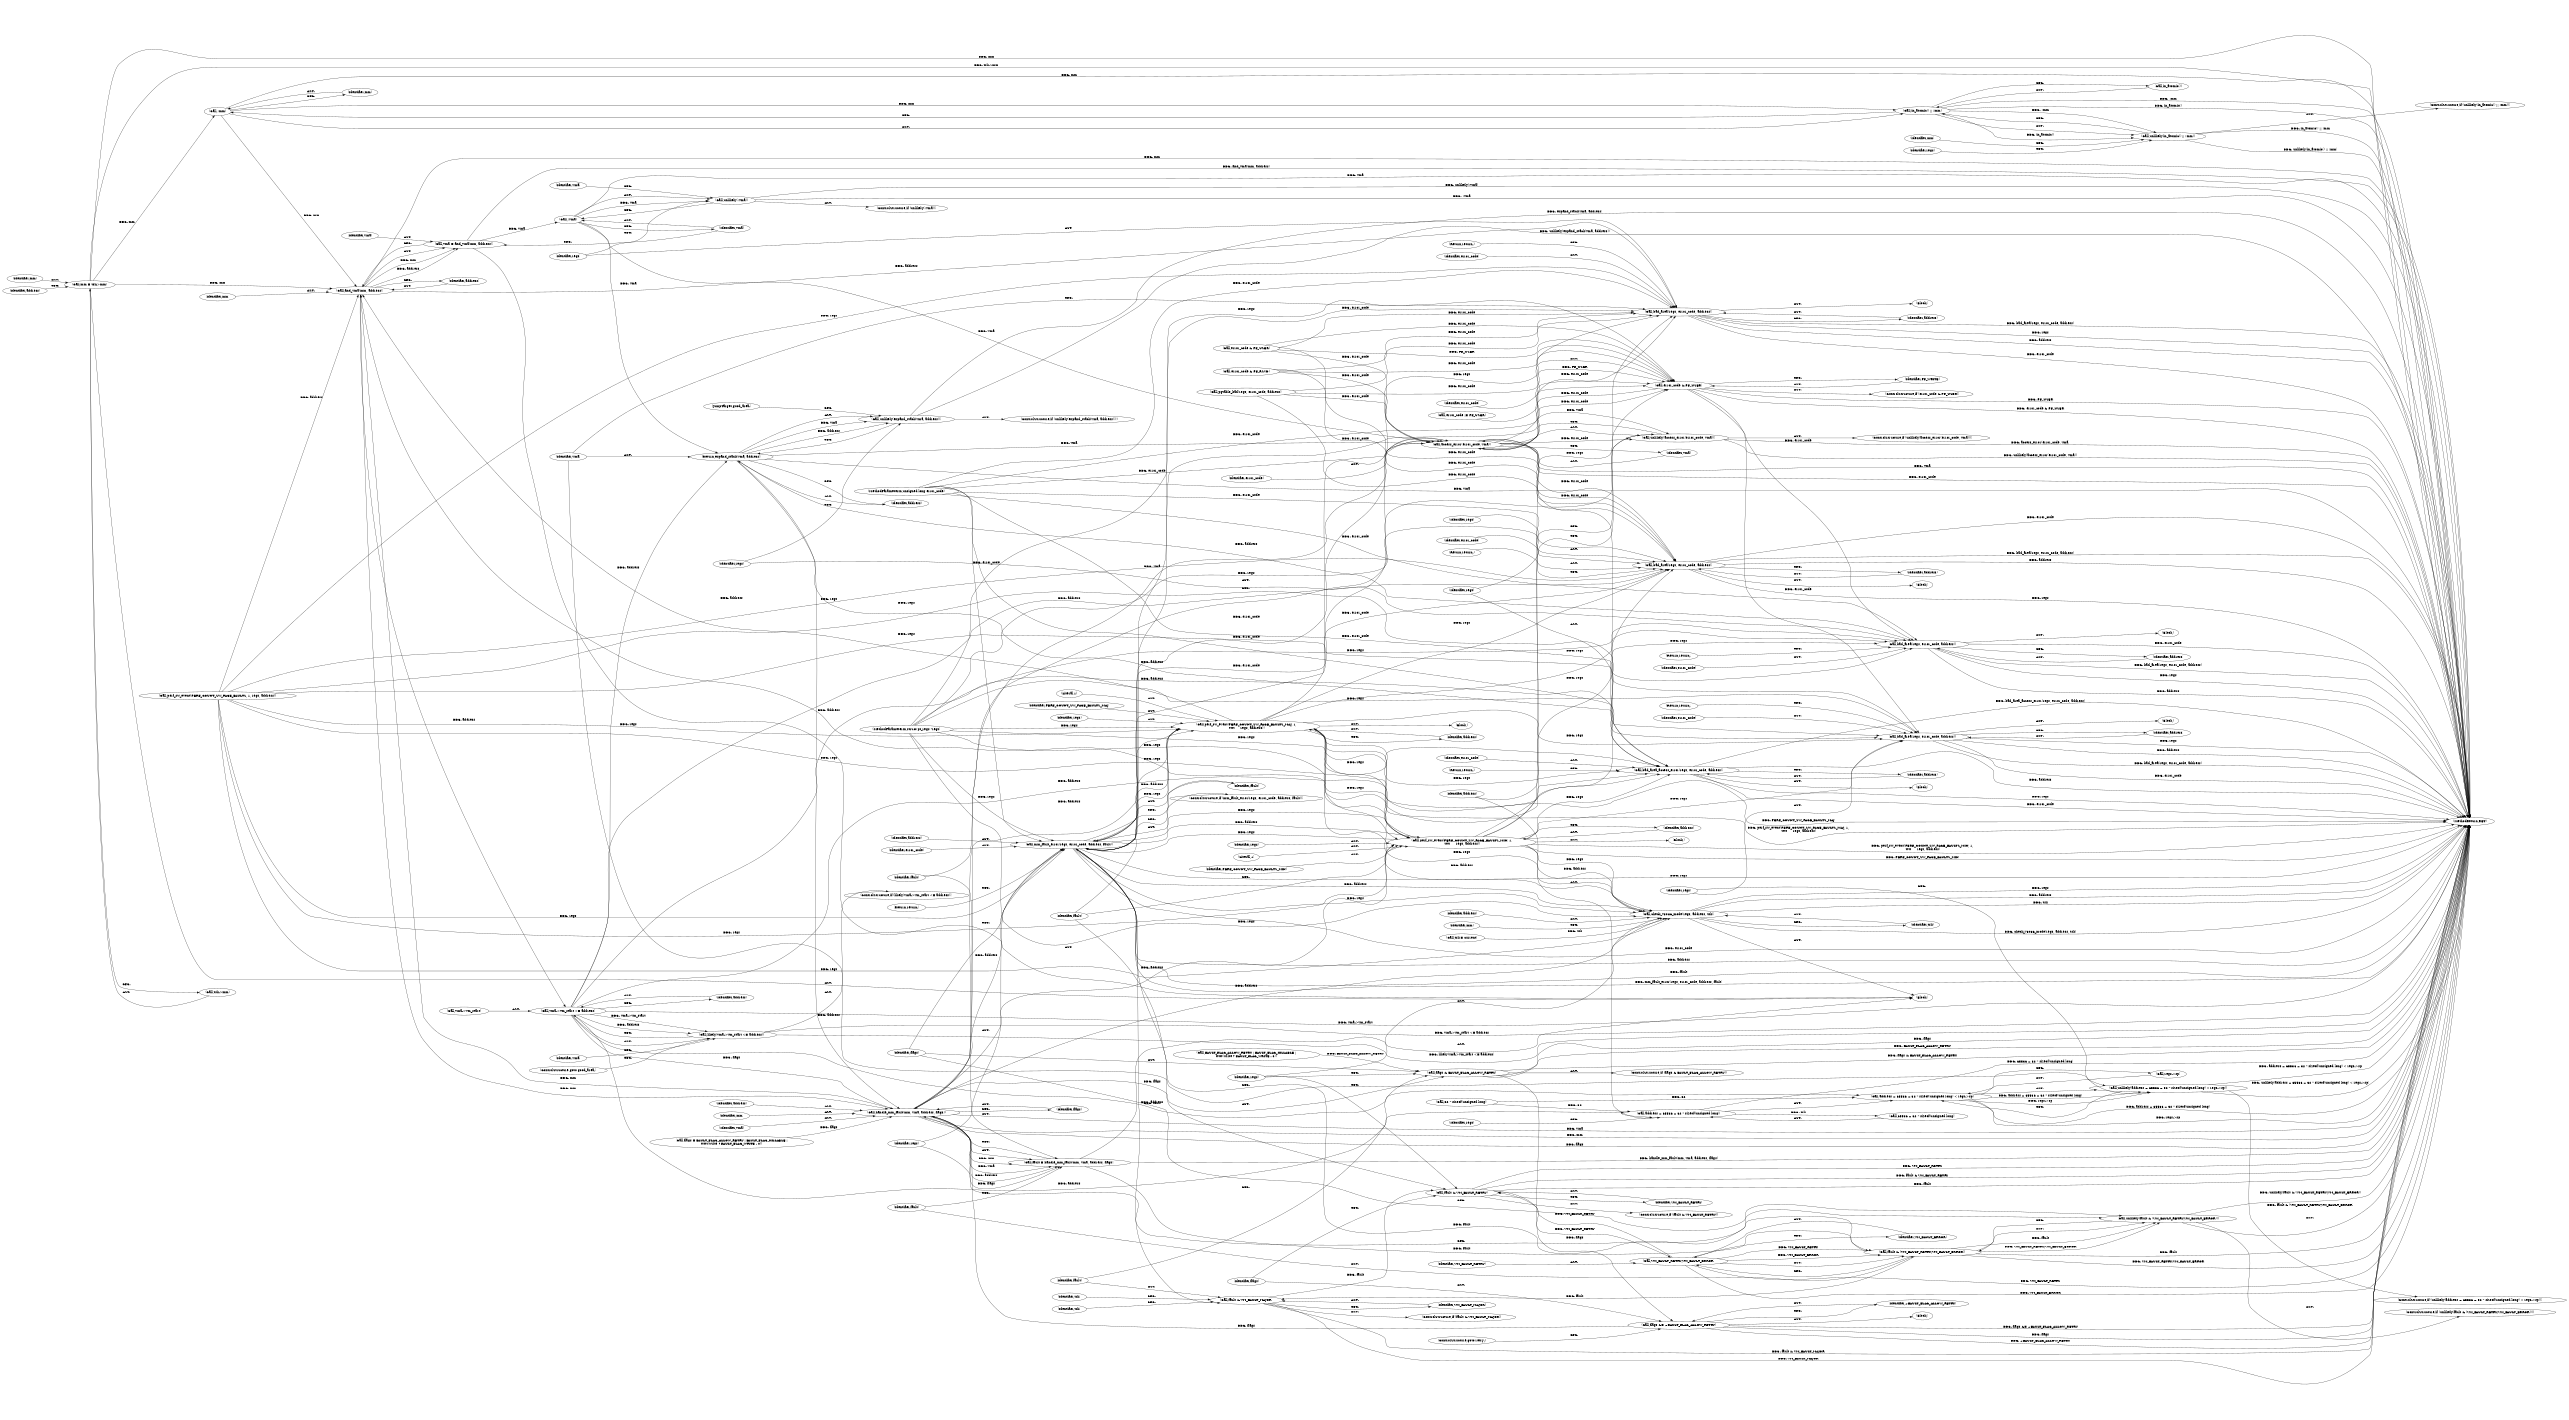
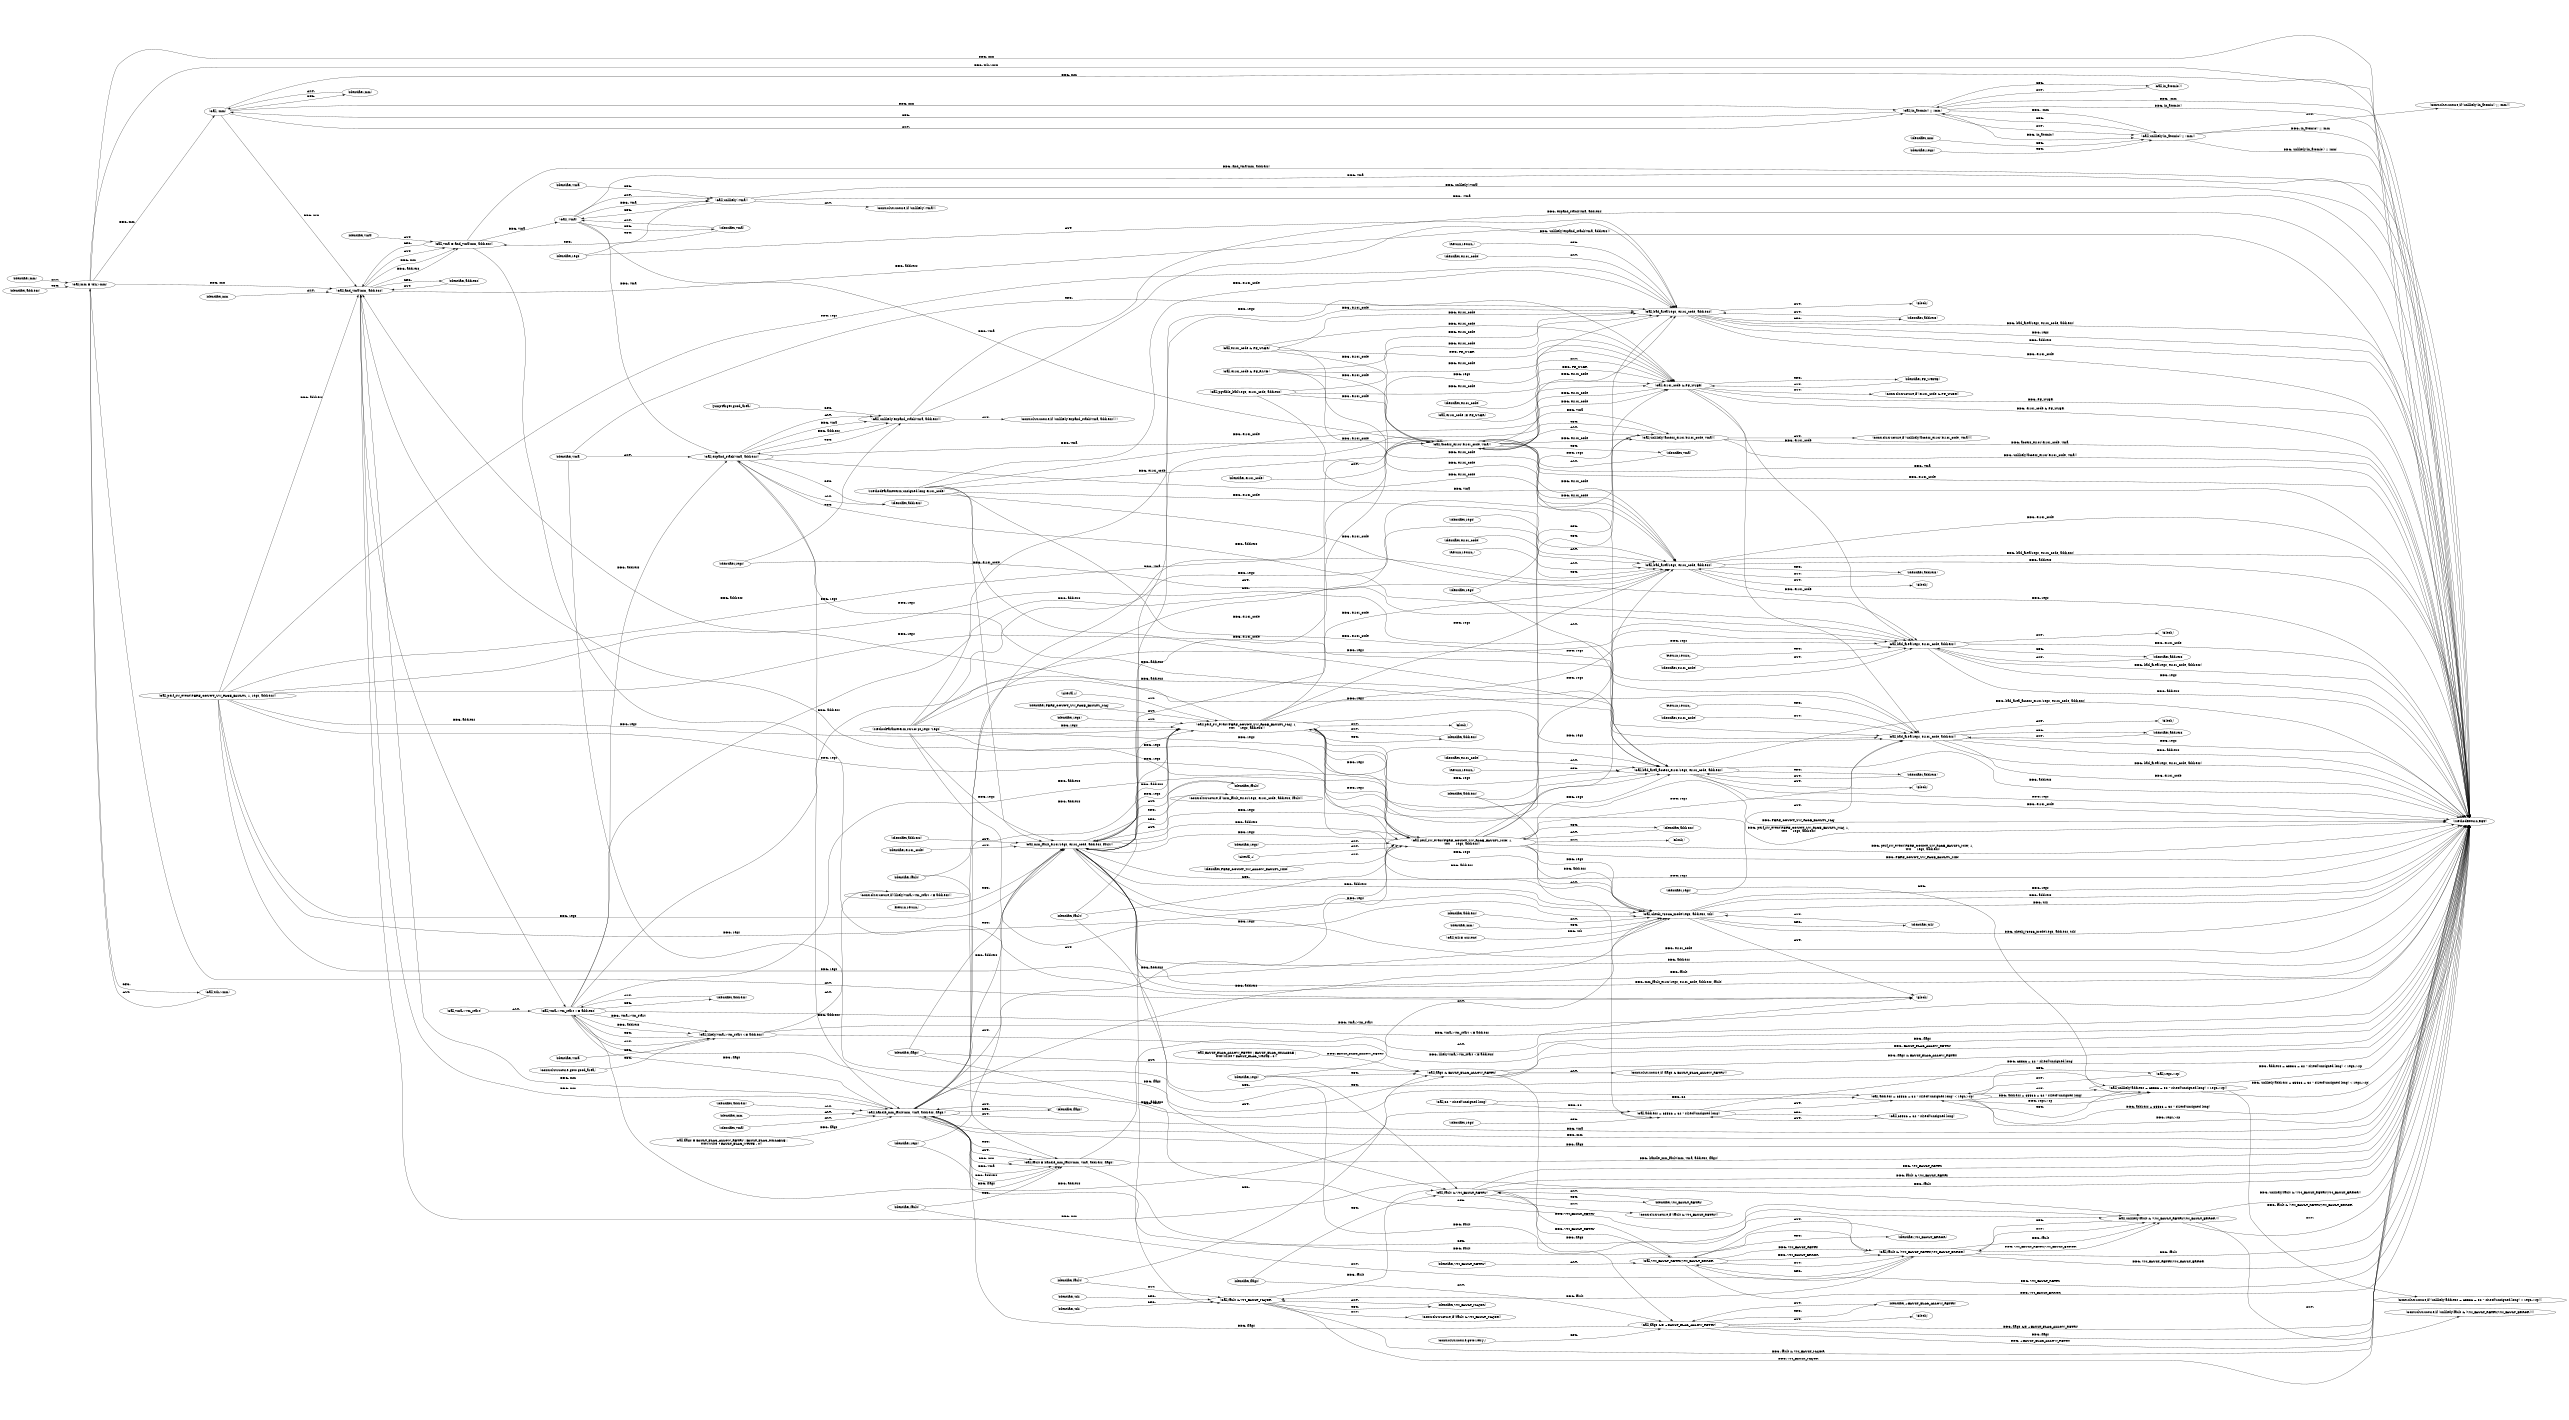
edge "(Call,find_vma(mm, address))" -> "(MethodReturn,RET)": now "(Call,find_vma(mm, address))" -> "(Call,unlikely(fault & (VM_FAULT_RETRY|VM_FAULT_ERROR)))"
node "(Return,expand_stack(vma, address))": label "(Return,expand_stack(vma, address))" -> "(Call,expand_stack(vma, address))"
edge "(Call,mm_fault_error(regs, error_code, address, fault))" -> "(Call,access_error(error_code, vma))": removed, label "DDG: error_code"
node "(Identifier,PERF_COUNT_SW_PAGE_FAULTS_MIN)": label "(Identifier,PERF_COUNT_SW_PAGE_FAULTS_MIN)" -> "(Identifier,PERF_COUNT_SW_ALLOW_FAULTS_MIN)"
edge "(Call,address + 65536 + 32 * sizeof(unsigned long))" -> "(Call,65536 + 32 * sizeof(unsigned long))": label "DDG: tsk" -> "CFG: "
